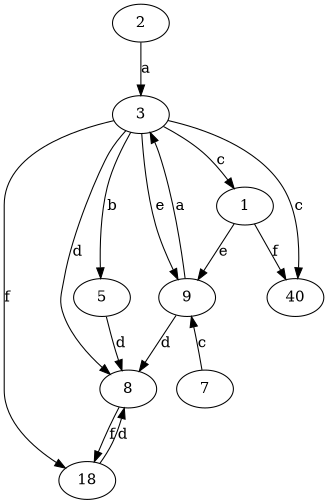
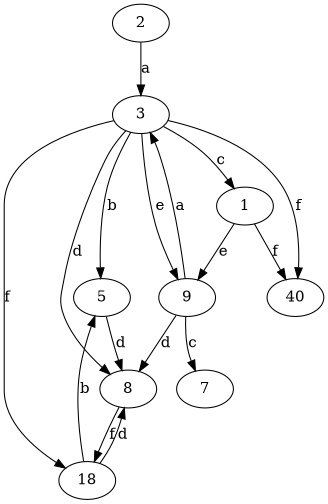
edge "3" -> "40": label "c" -> "f"
edge "7" -> "9": reversed
edge "18" -> "5": added, label "b"
